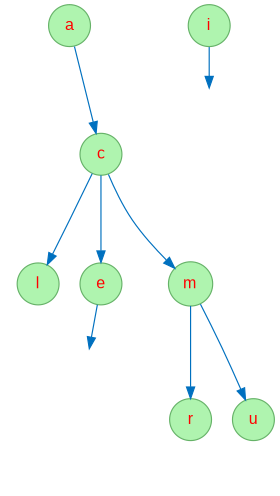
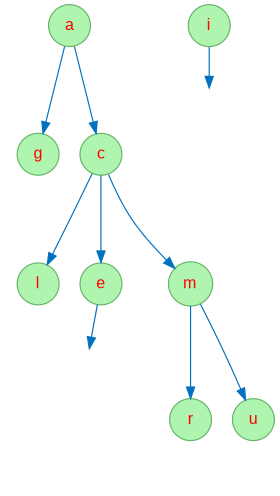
node "g": added
